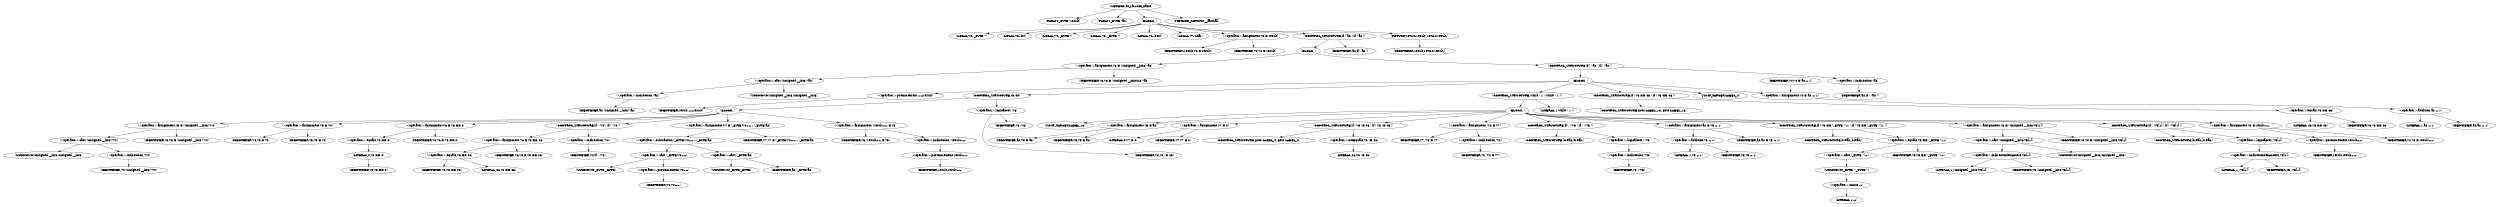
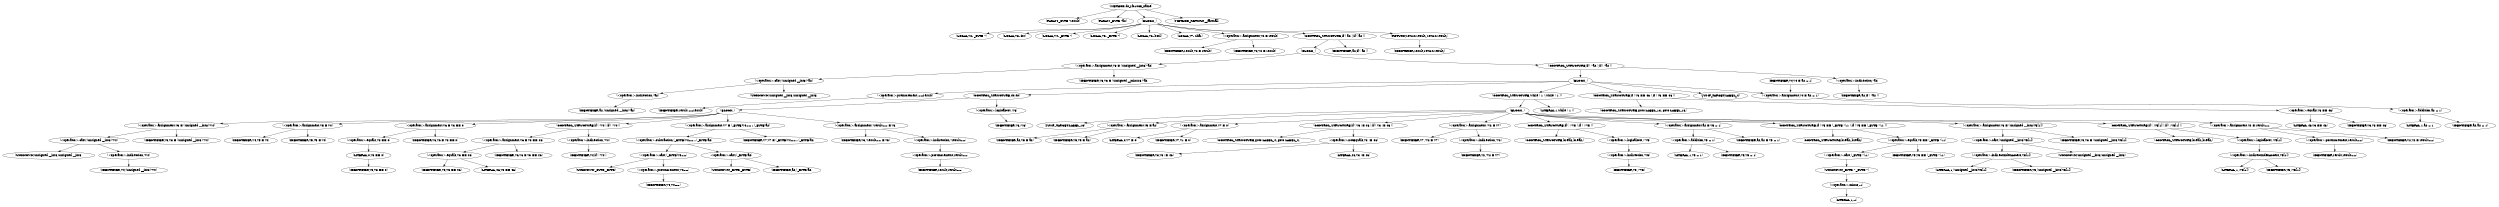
node "(IDENTIFIER,v7,v7 = 0)": label "(IDENTIFIER,v7,v7 = 0)" -> "(IDENTIFIER,v7,v1 = 0)"
edge "(<operator>.logicalNot,!v6)" -> "(IDENTIFIER,v3,v3 != 46)": now "(<operator>.notEquals,v3 != 46)" -> "(IDENTIFIER,v3,v3 != 46)"
